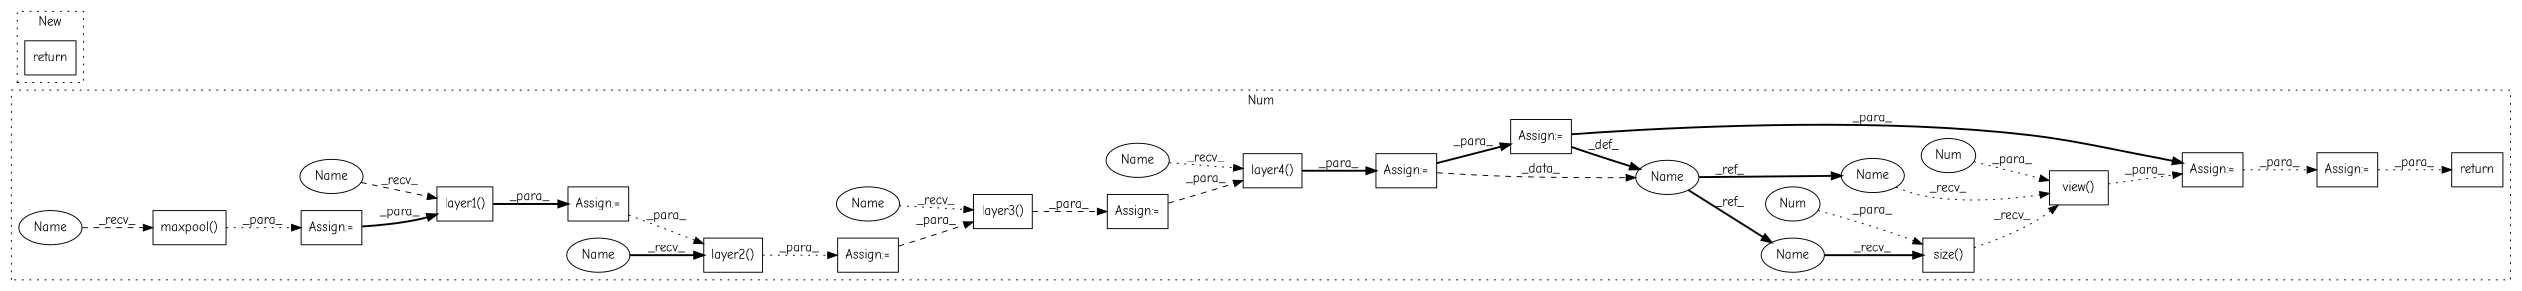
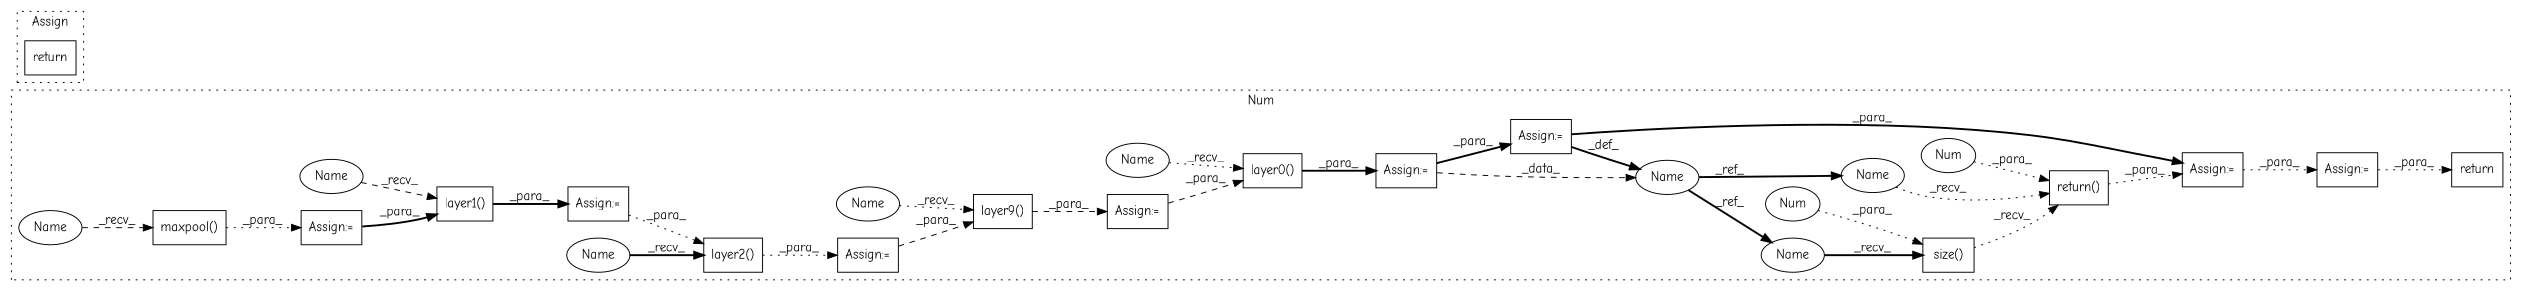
cluster "New": label "New" -> "Assign"
node "layer4()": label "layer4()" -> "layer0()"
node "view()": label "view()" -> "return()"
node "layer3()": label "layer3()" -> "layer9()"
